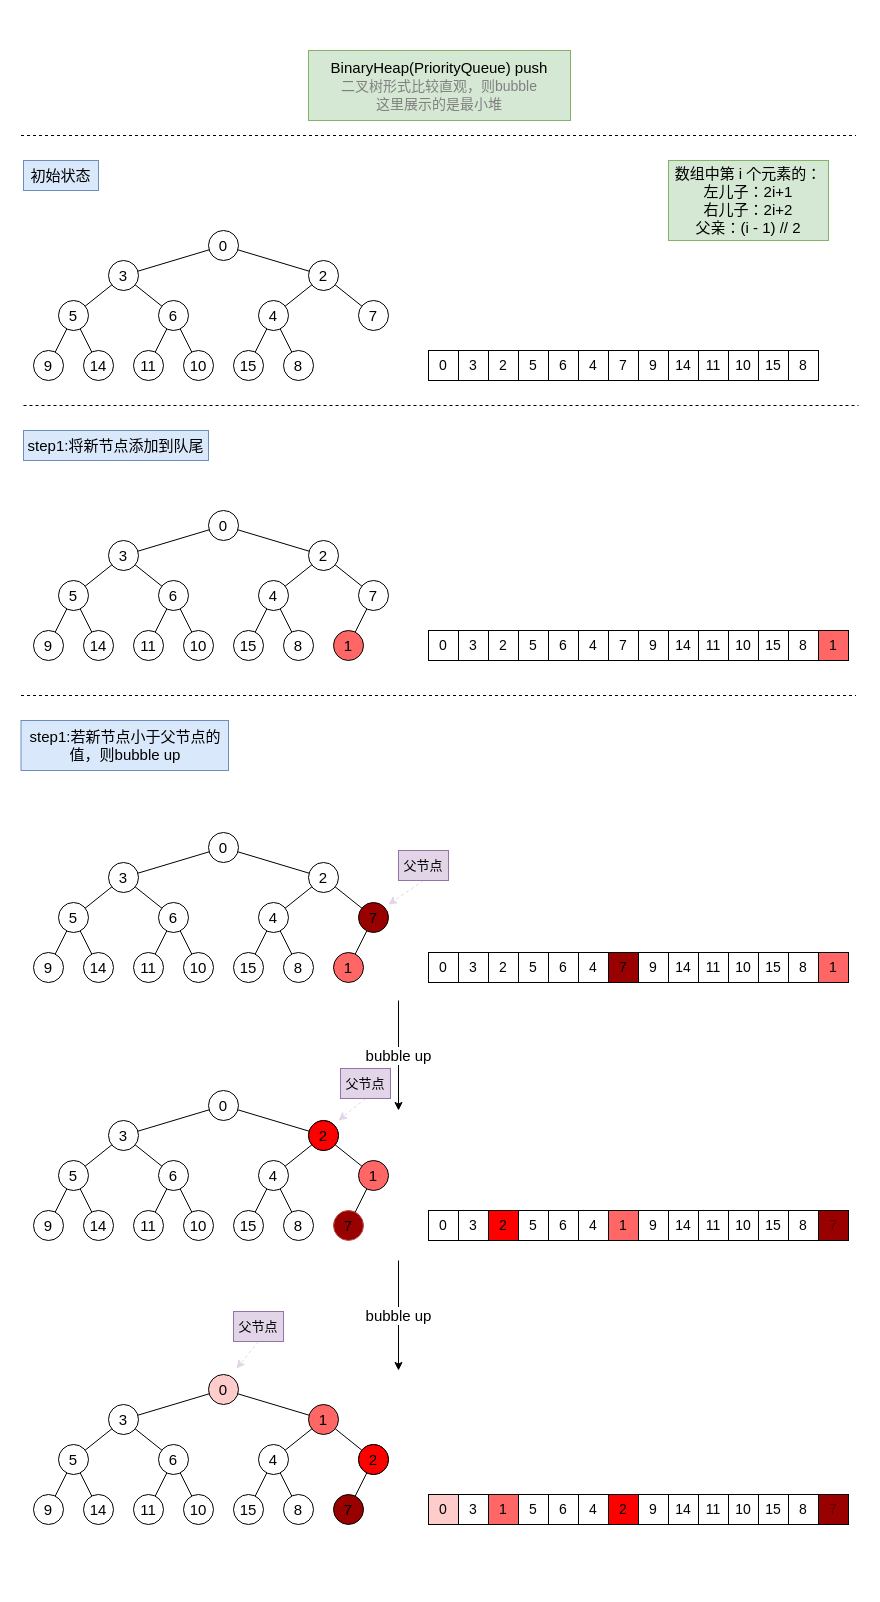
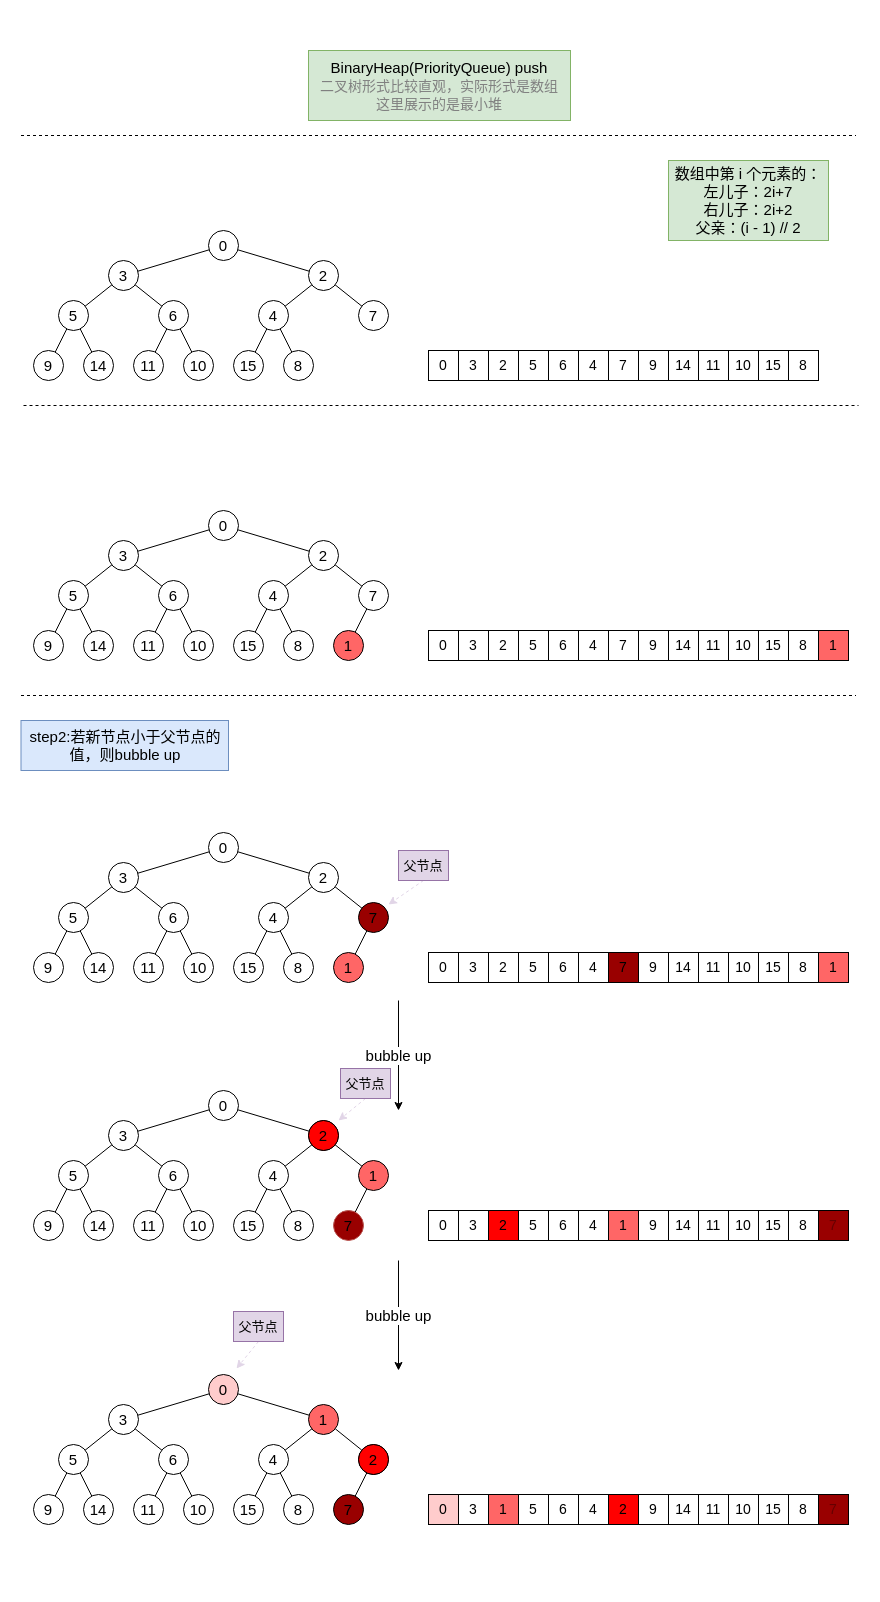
node "BinaryHeap(PriorityQueue) push 二叉树形式比较直观，则bubble 这里展示的是最小堆": label "BinaryHeap(PriorityQueue) push 二叉树形式比较直观，则bubble 这里展示的是最小堆" -> "BinaryHeap(PriorityQueue) push 二叉树形式比较直观，实际形式是数组 这里展示的是最小堆"
node "初始状态": removed
node "数组中第 i 个元素的： 左儿子：2i+1 右儿子：2i+2 父亲：(i - 1) // 2": label "数组中第 i 个元素的： 左儿子：2i+1 右儿子：2i+2 父亲：(i - 1) // 2" -> "数组中第 i 个元素的： 左儿子：2i+7 右儿子：2i+2 父亲：(i - 1) // 2"
node "step1:将新节点添加到队尾": removed
node "step1:若新节点小于父节点的值，则bubble up": label "step1:若新节点小于父节点的值，则bubble up" -> "step2:若新节点小于父节点的值，则bubble up"
